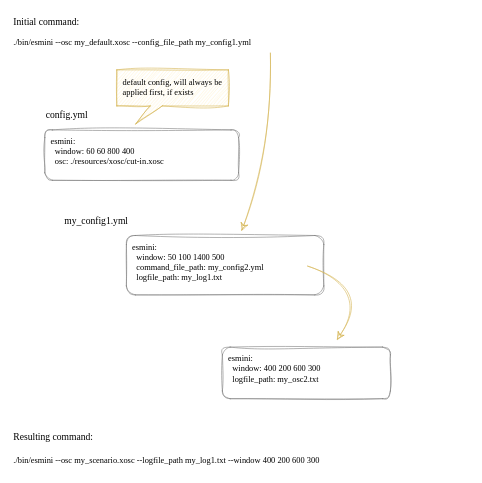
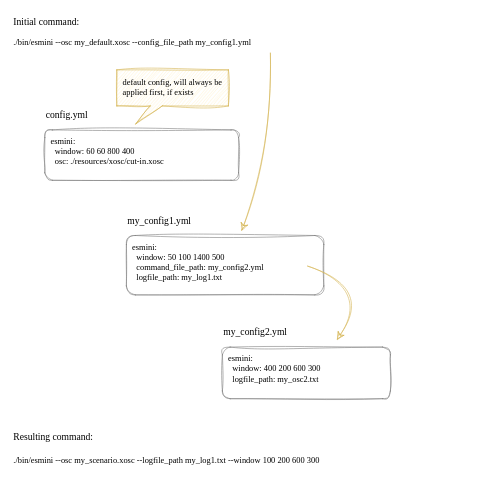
node "my_config1.yml": moved (108, 221) -> (171, 221)
node "my_config2.yml": added
node "./bin/esmini --osc my_scenario.xosc --logfile_path my_log1.txt --window 400 200 600 300": label "./bin/esmini --osc my_scenario.xosc --logfile_path my_log1.txt --window 400 200 600 300" -> "./bin/esmini --osc my_scenario.xosc --logfile_path my_log1.txt --window 100 200 600 300"
